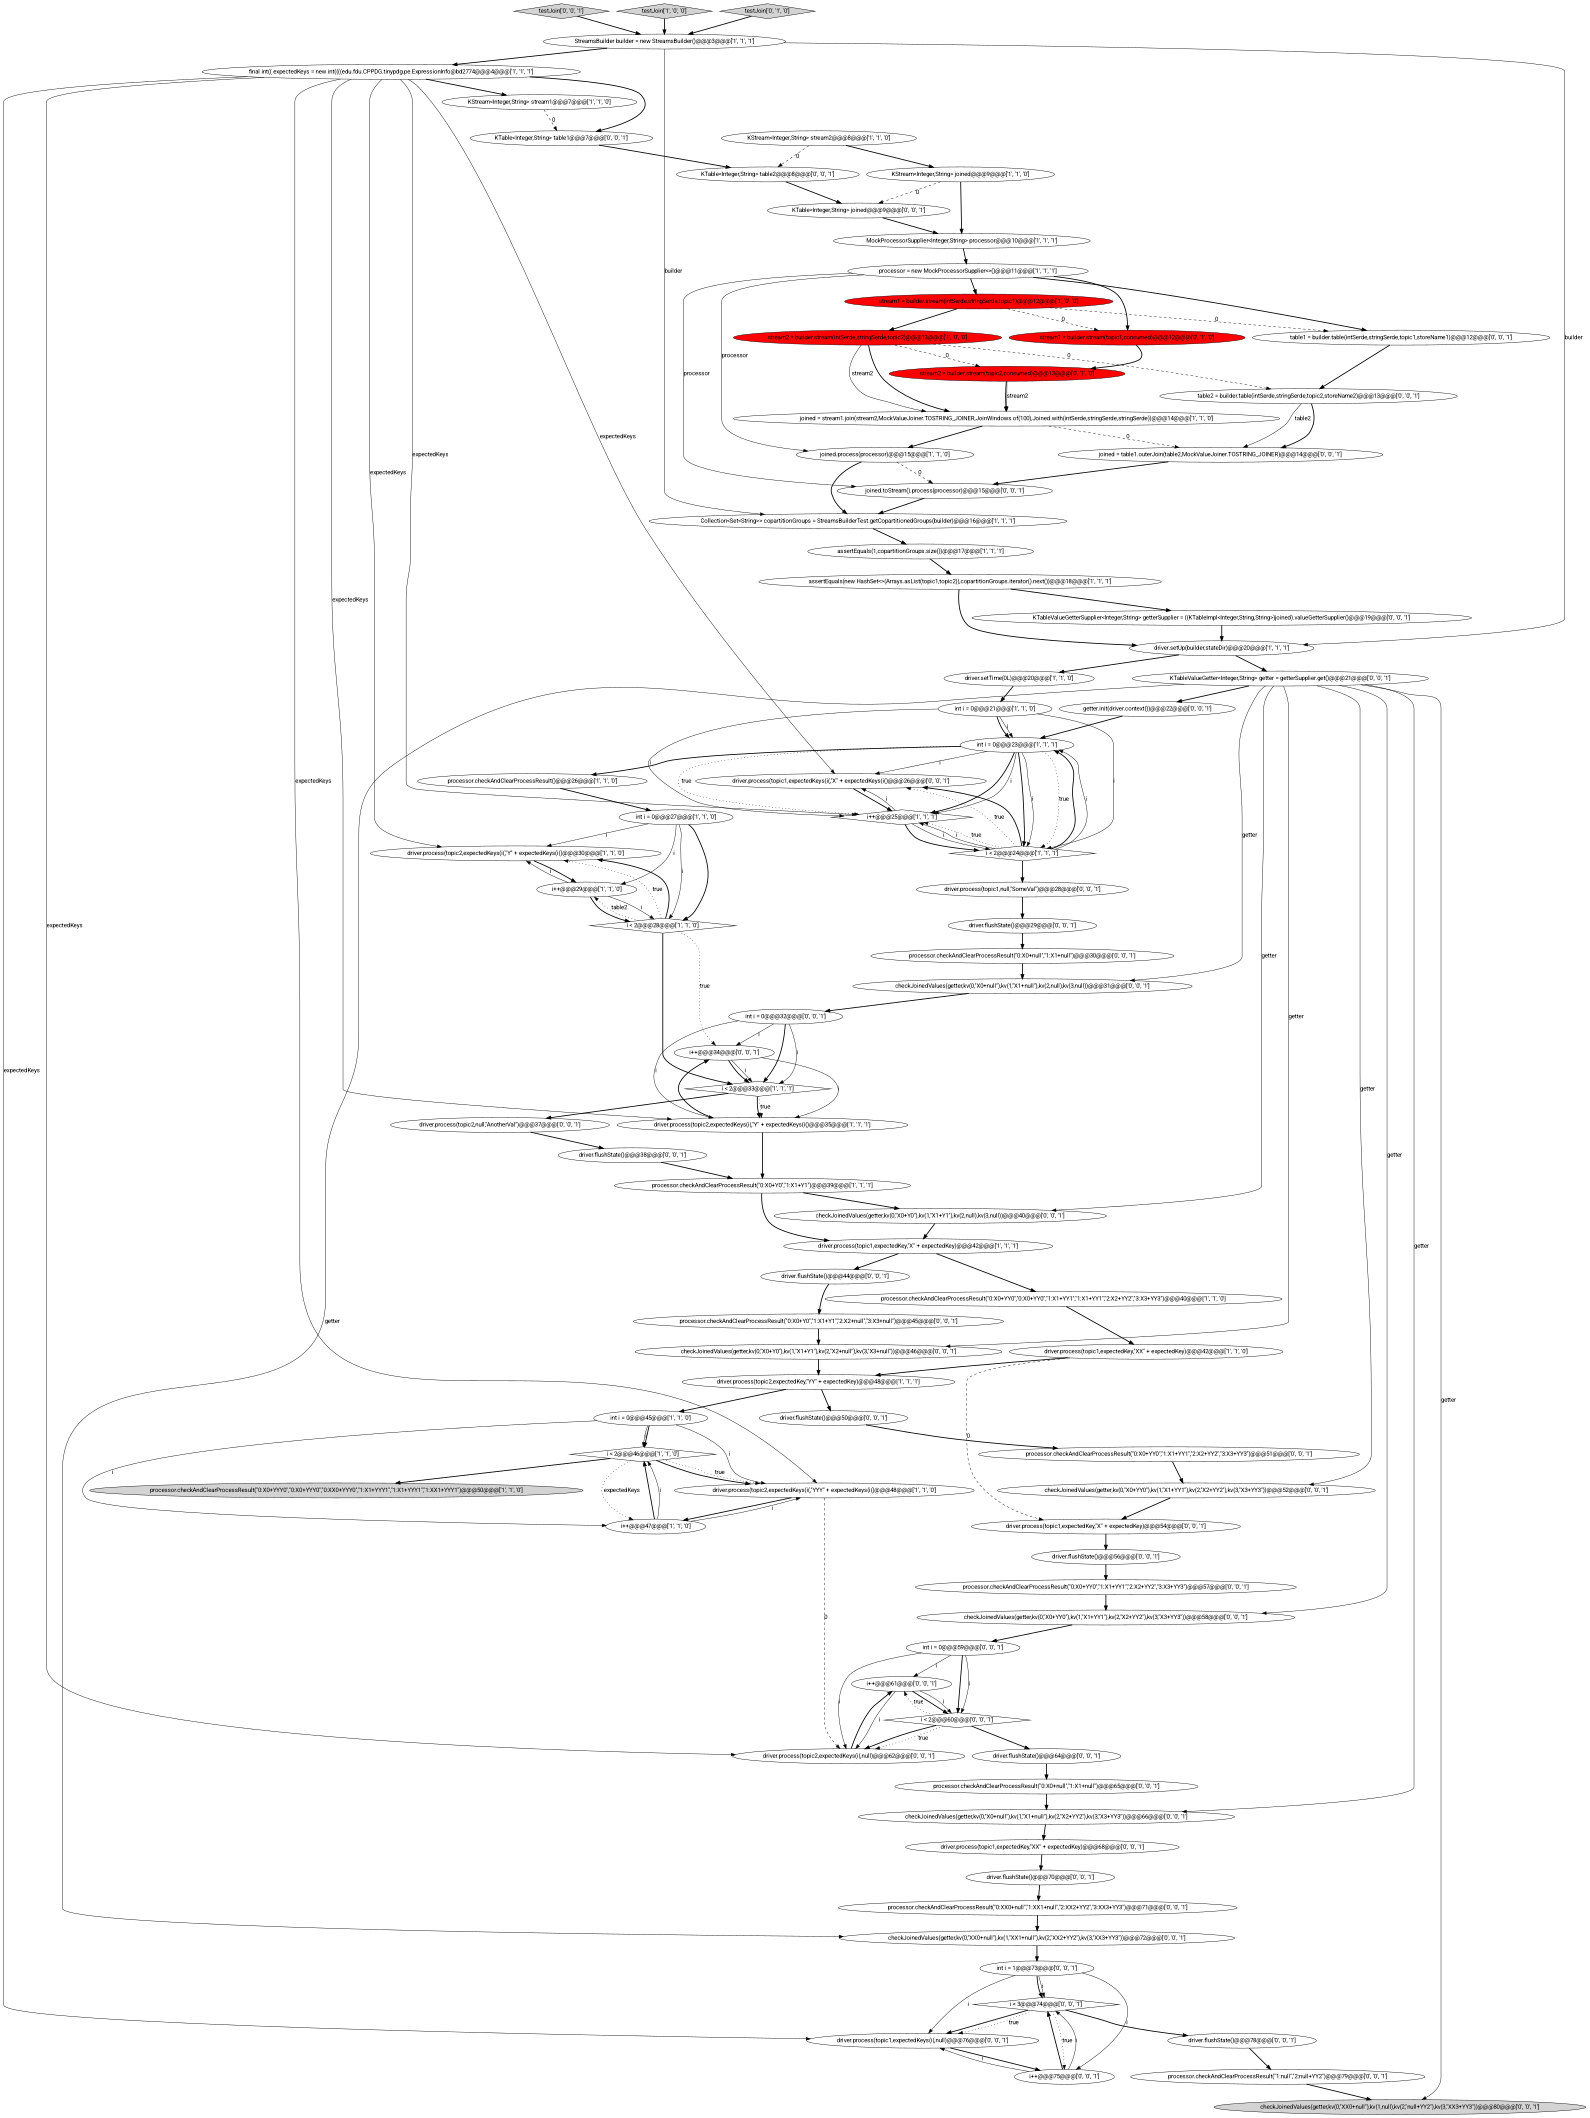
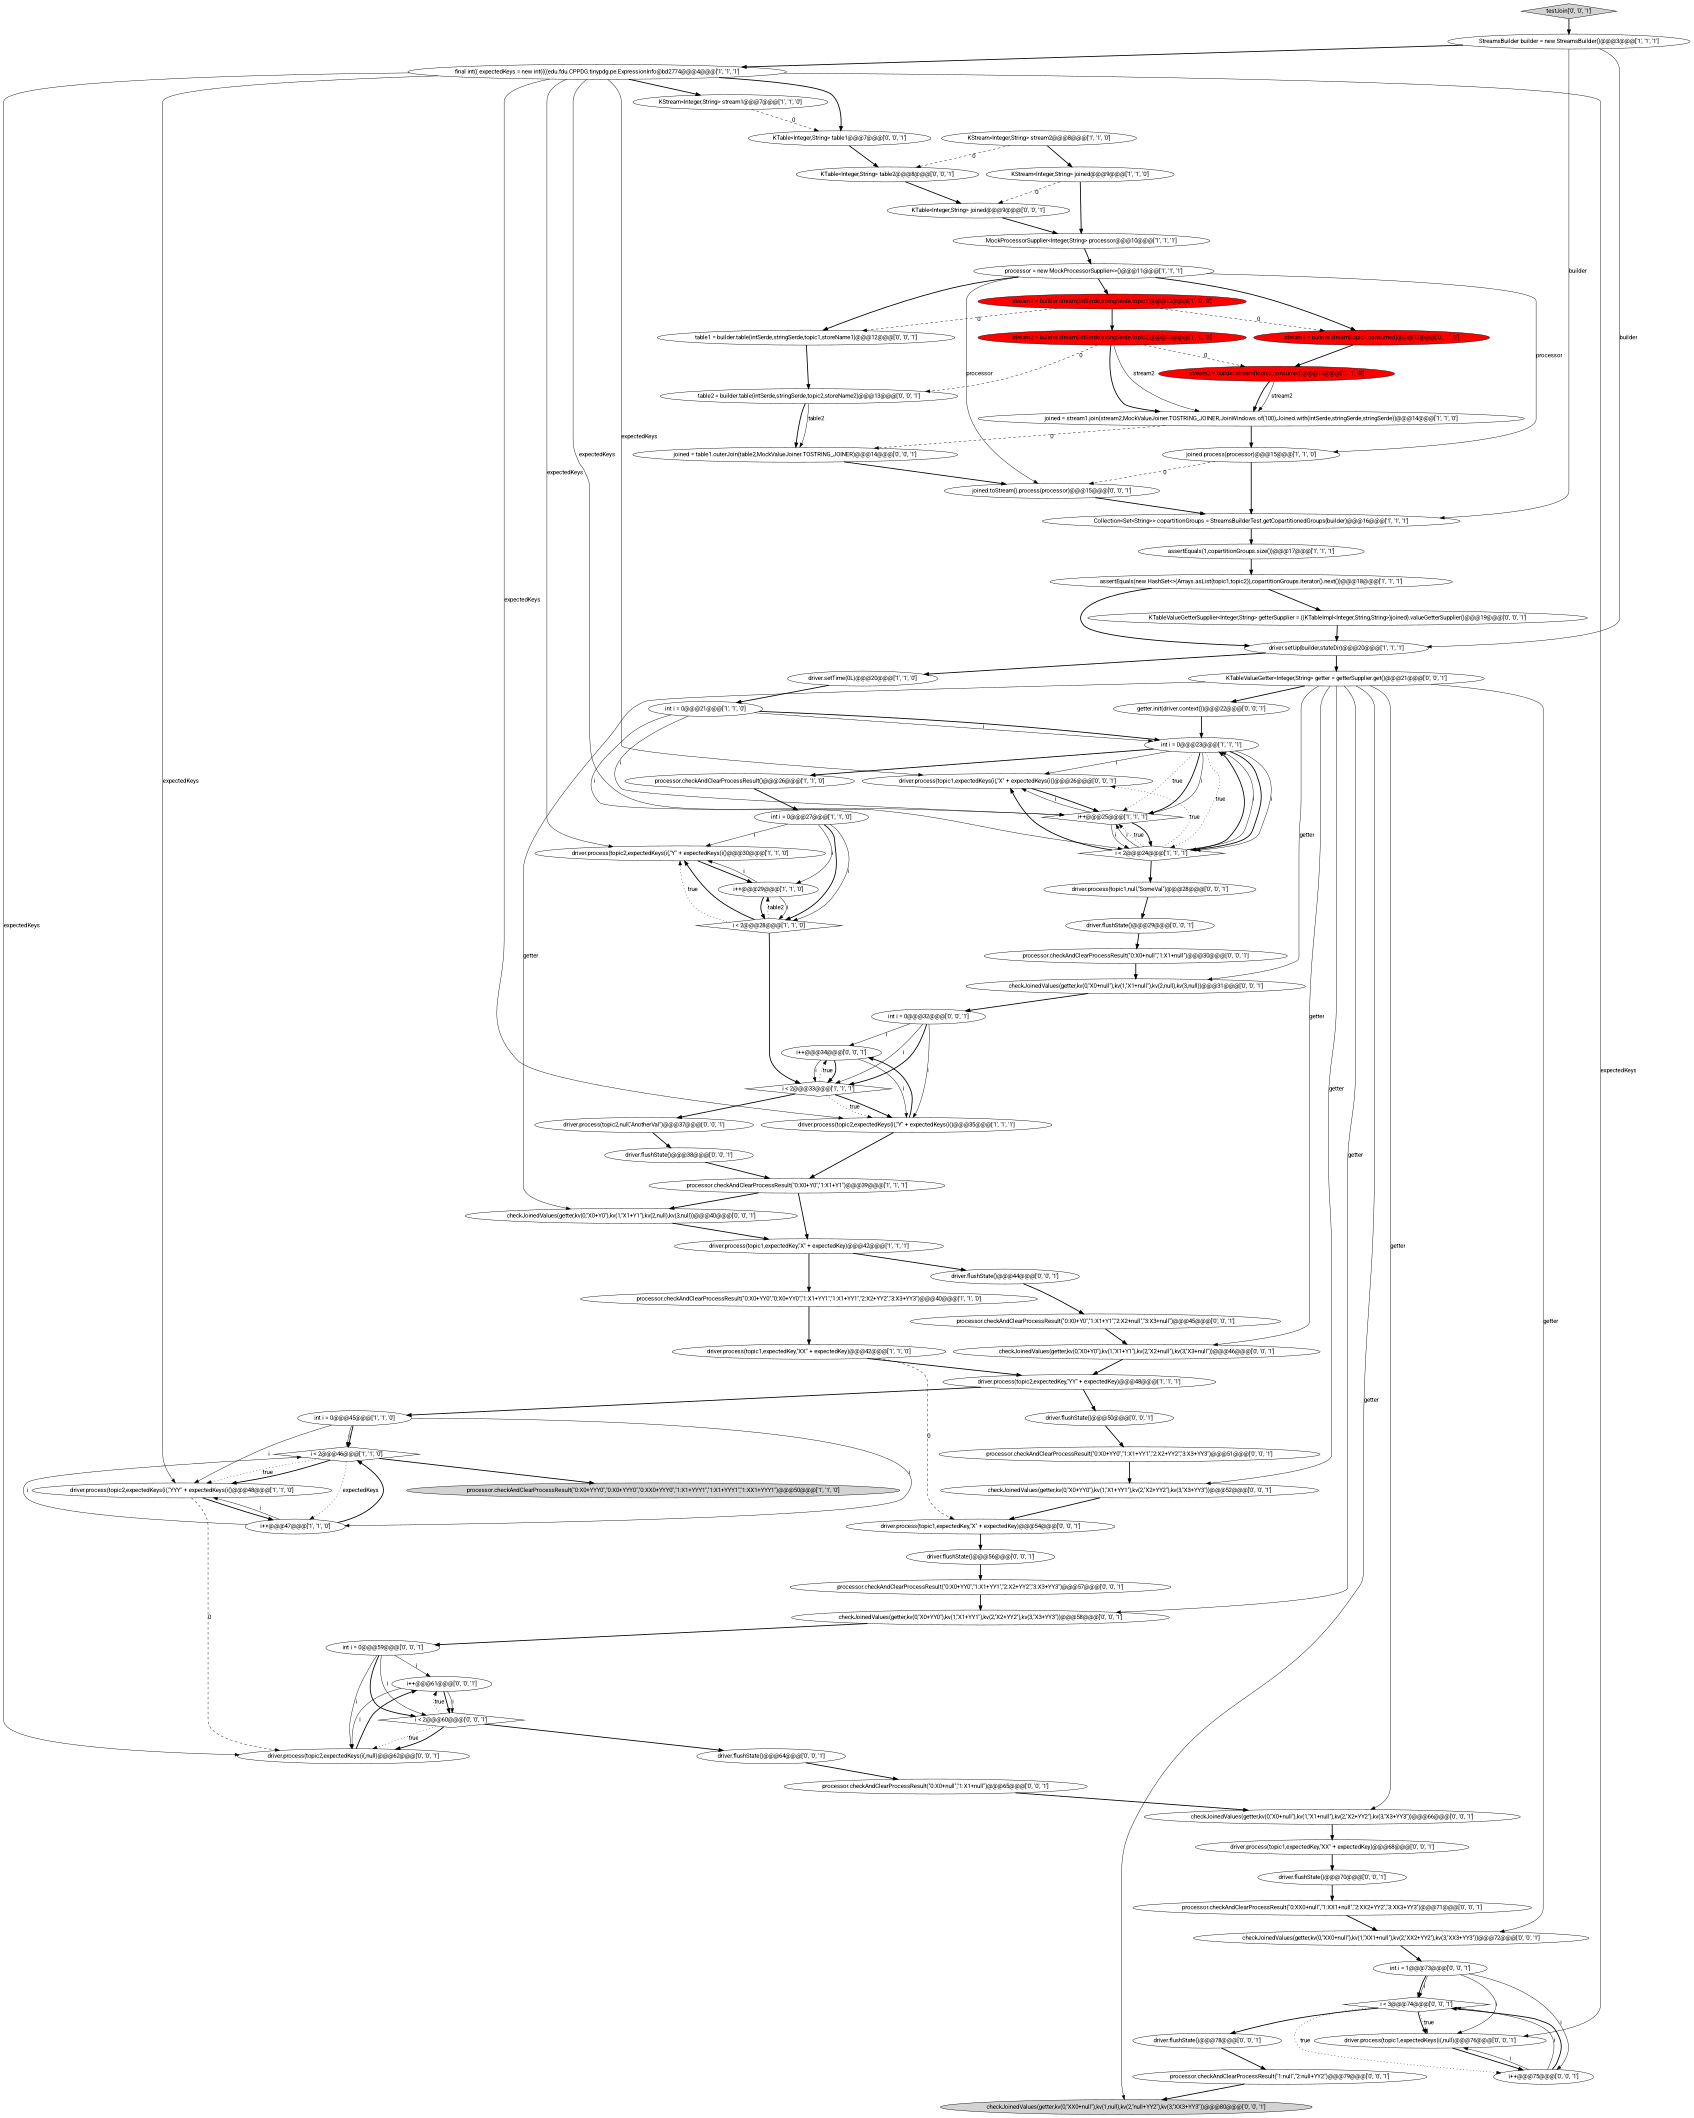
node "testJoin['1', '0', '0']": removed
node "testJoin['0', '1', '0']": removed
edge "i < 2@@@28@@@['1', '1', '0']" -> "i++@@@34@@@['0', '0', '1']": now "i < 2@@@33@@@['1', '1', '1']" -> "i++@@@34@@@['0', '0', '1']"
